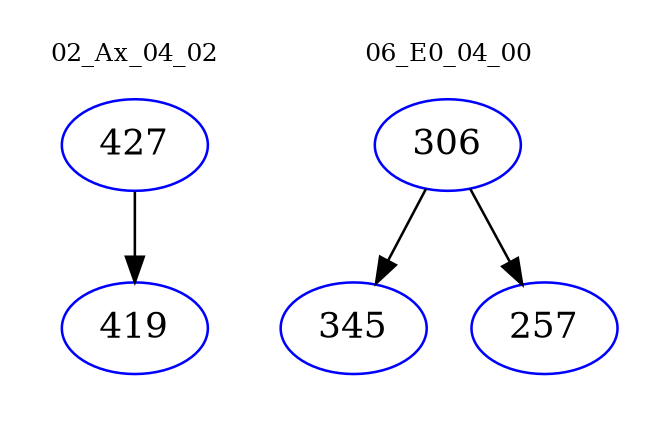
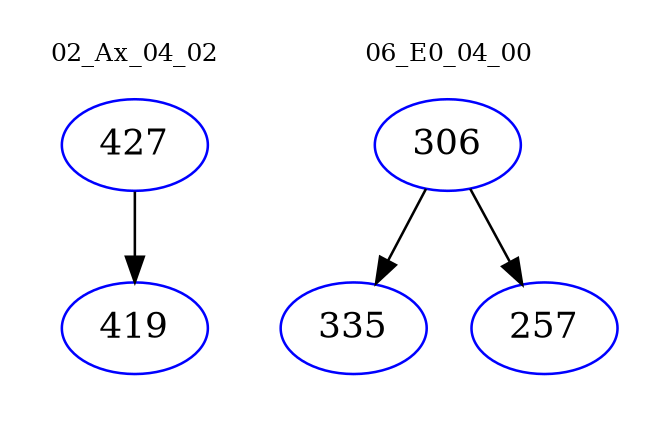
node "345": label "345" -> "335"
